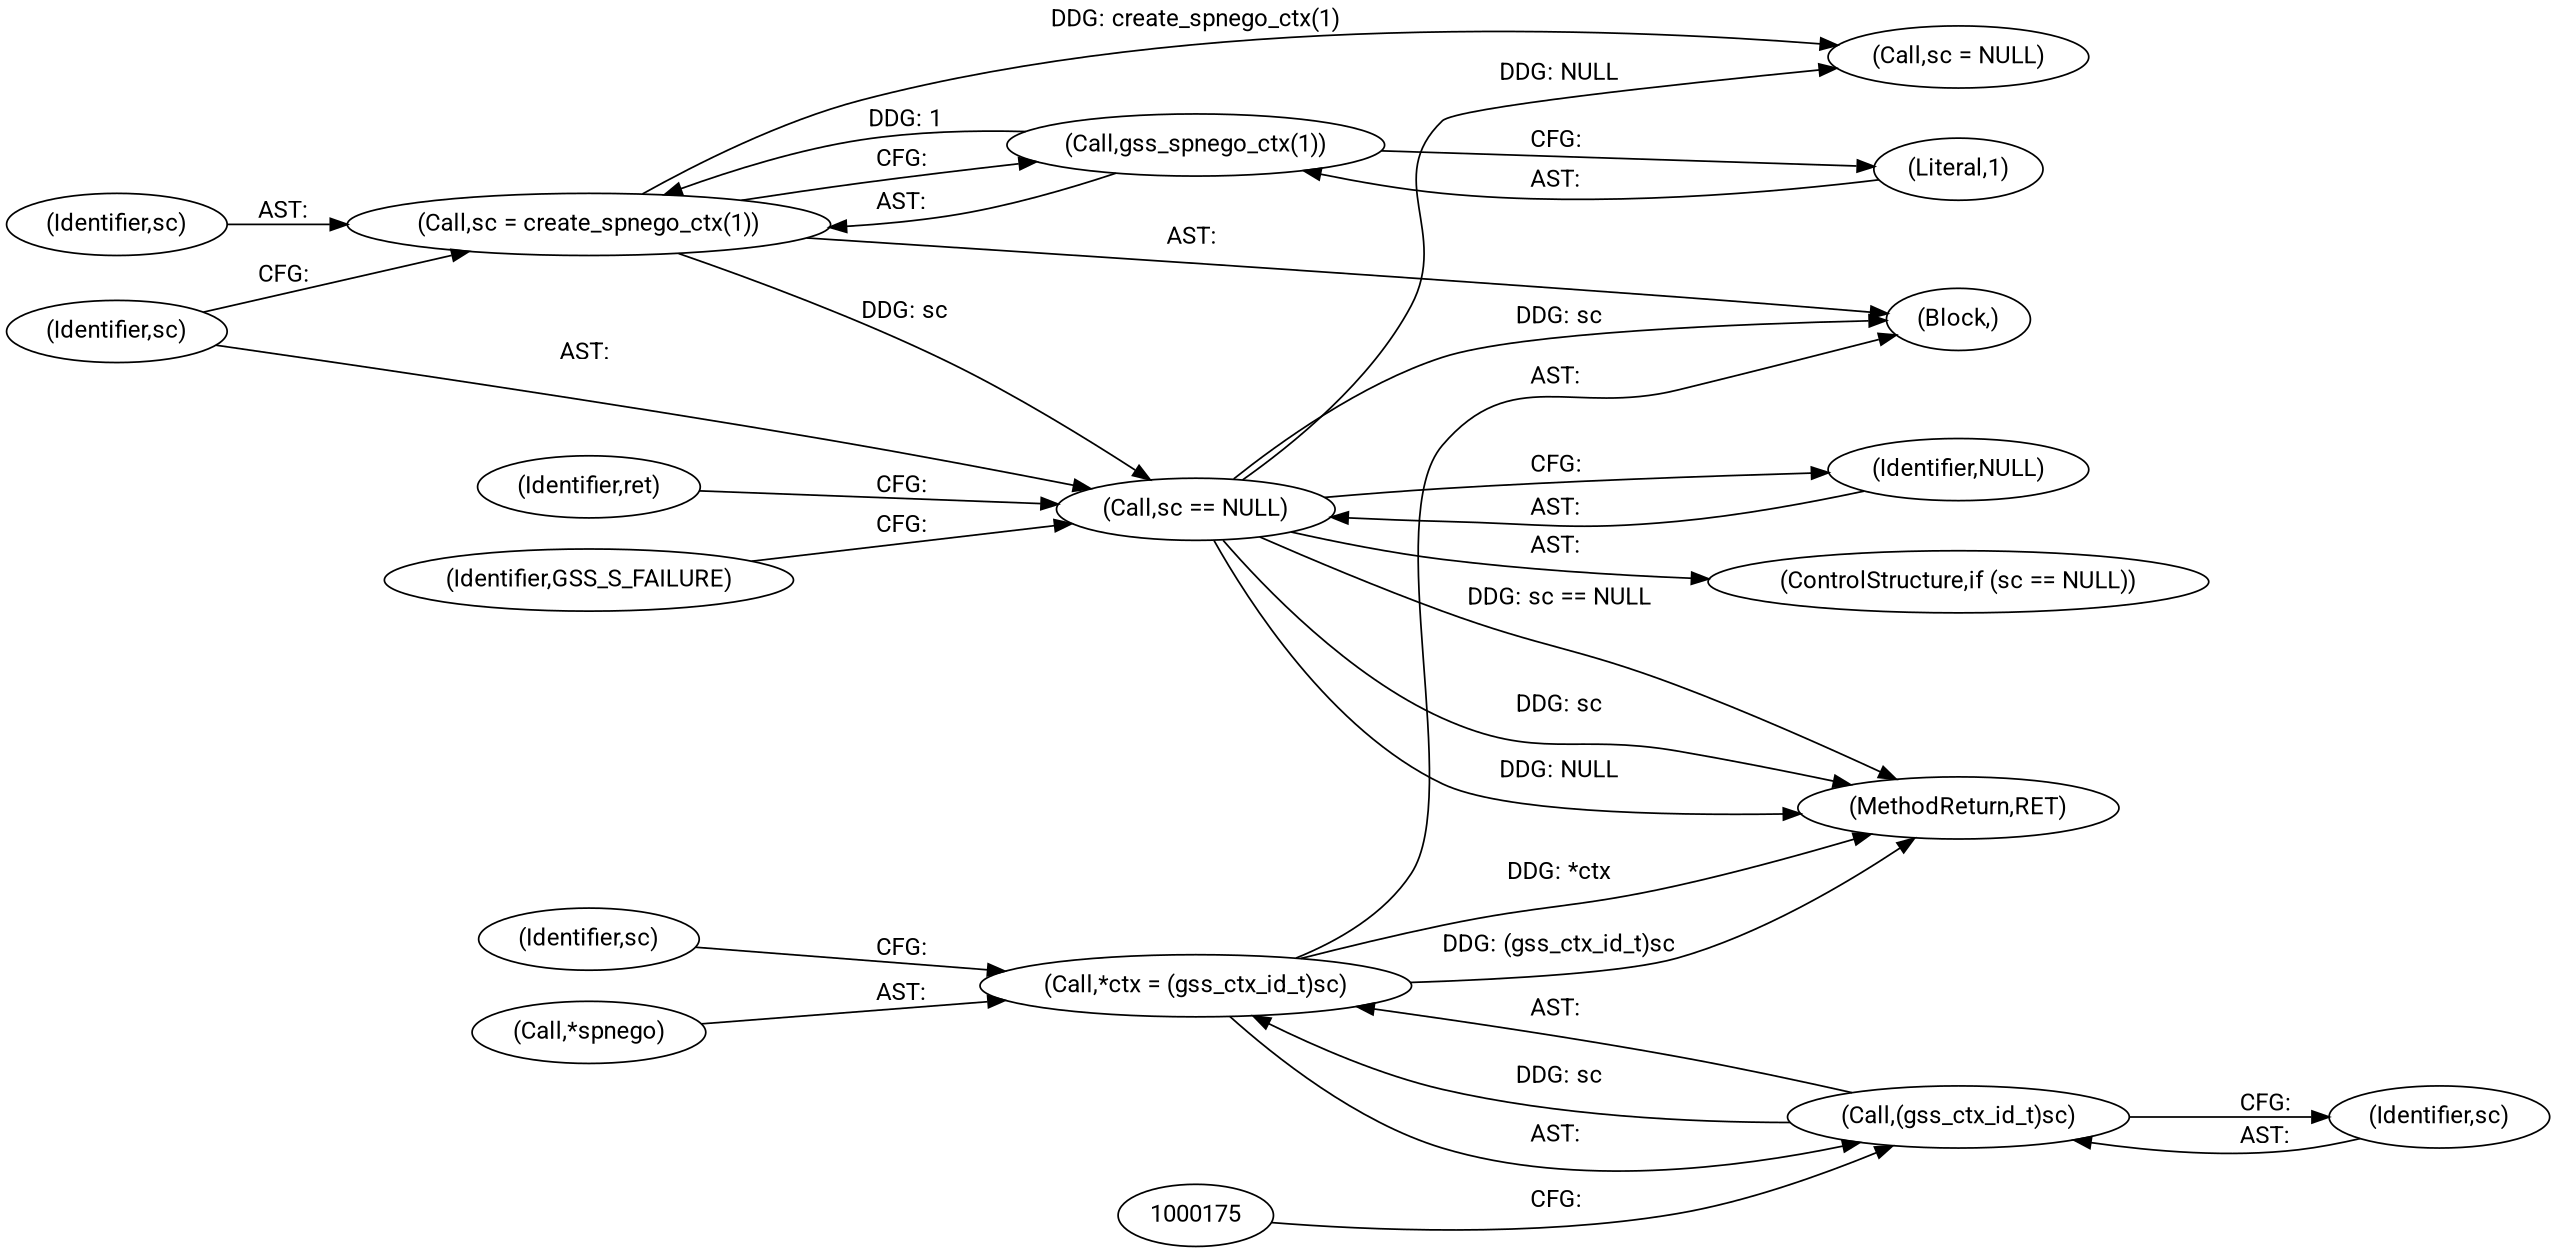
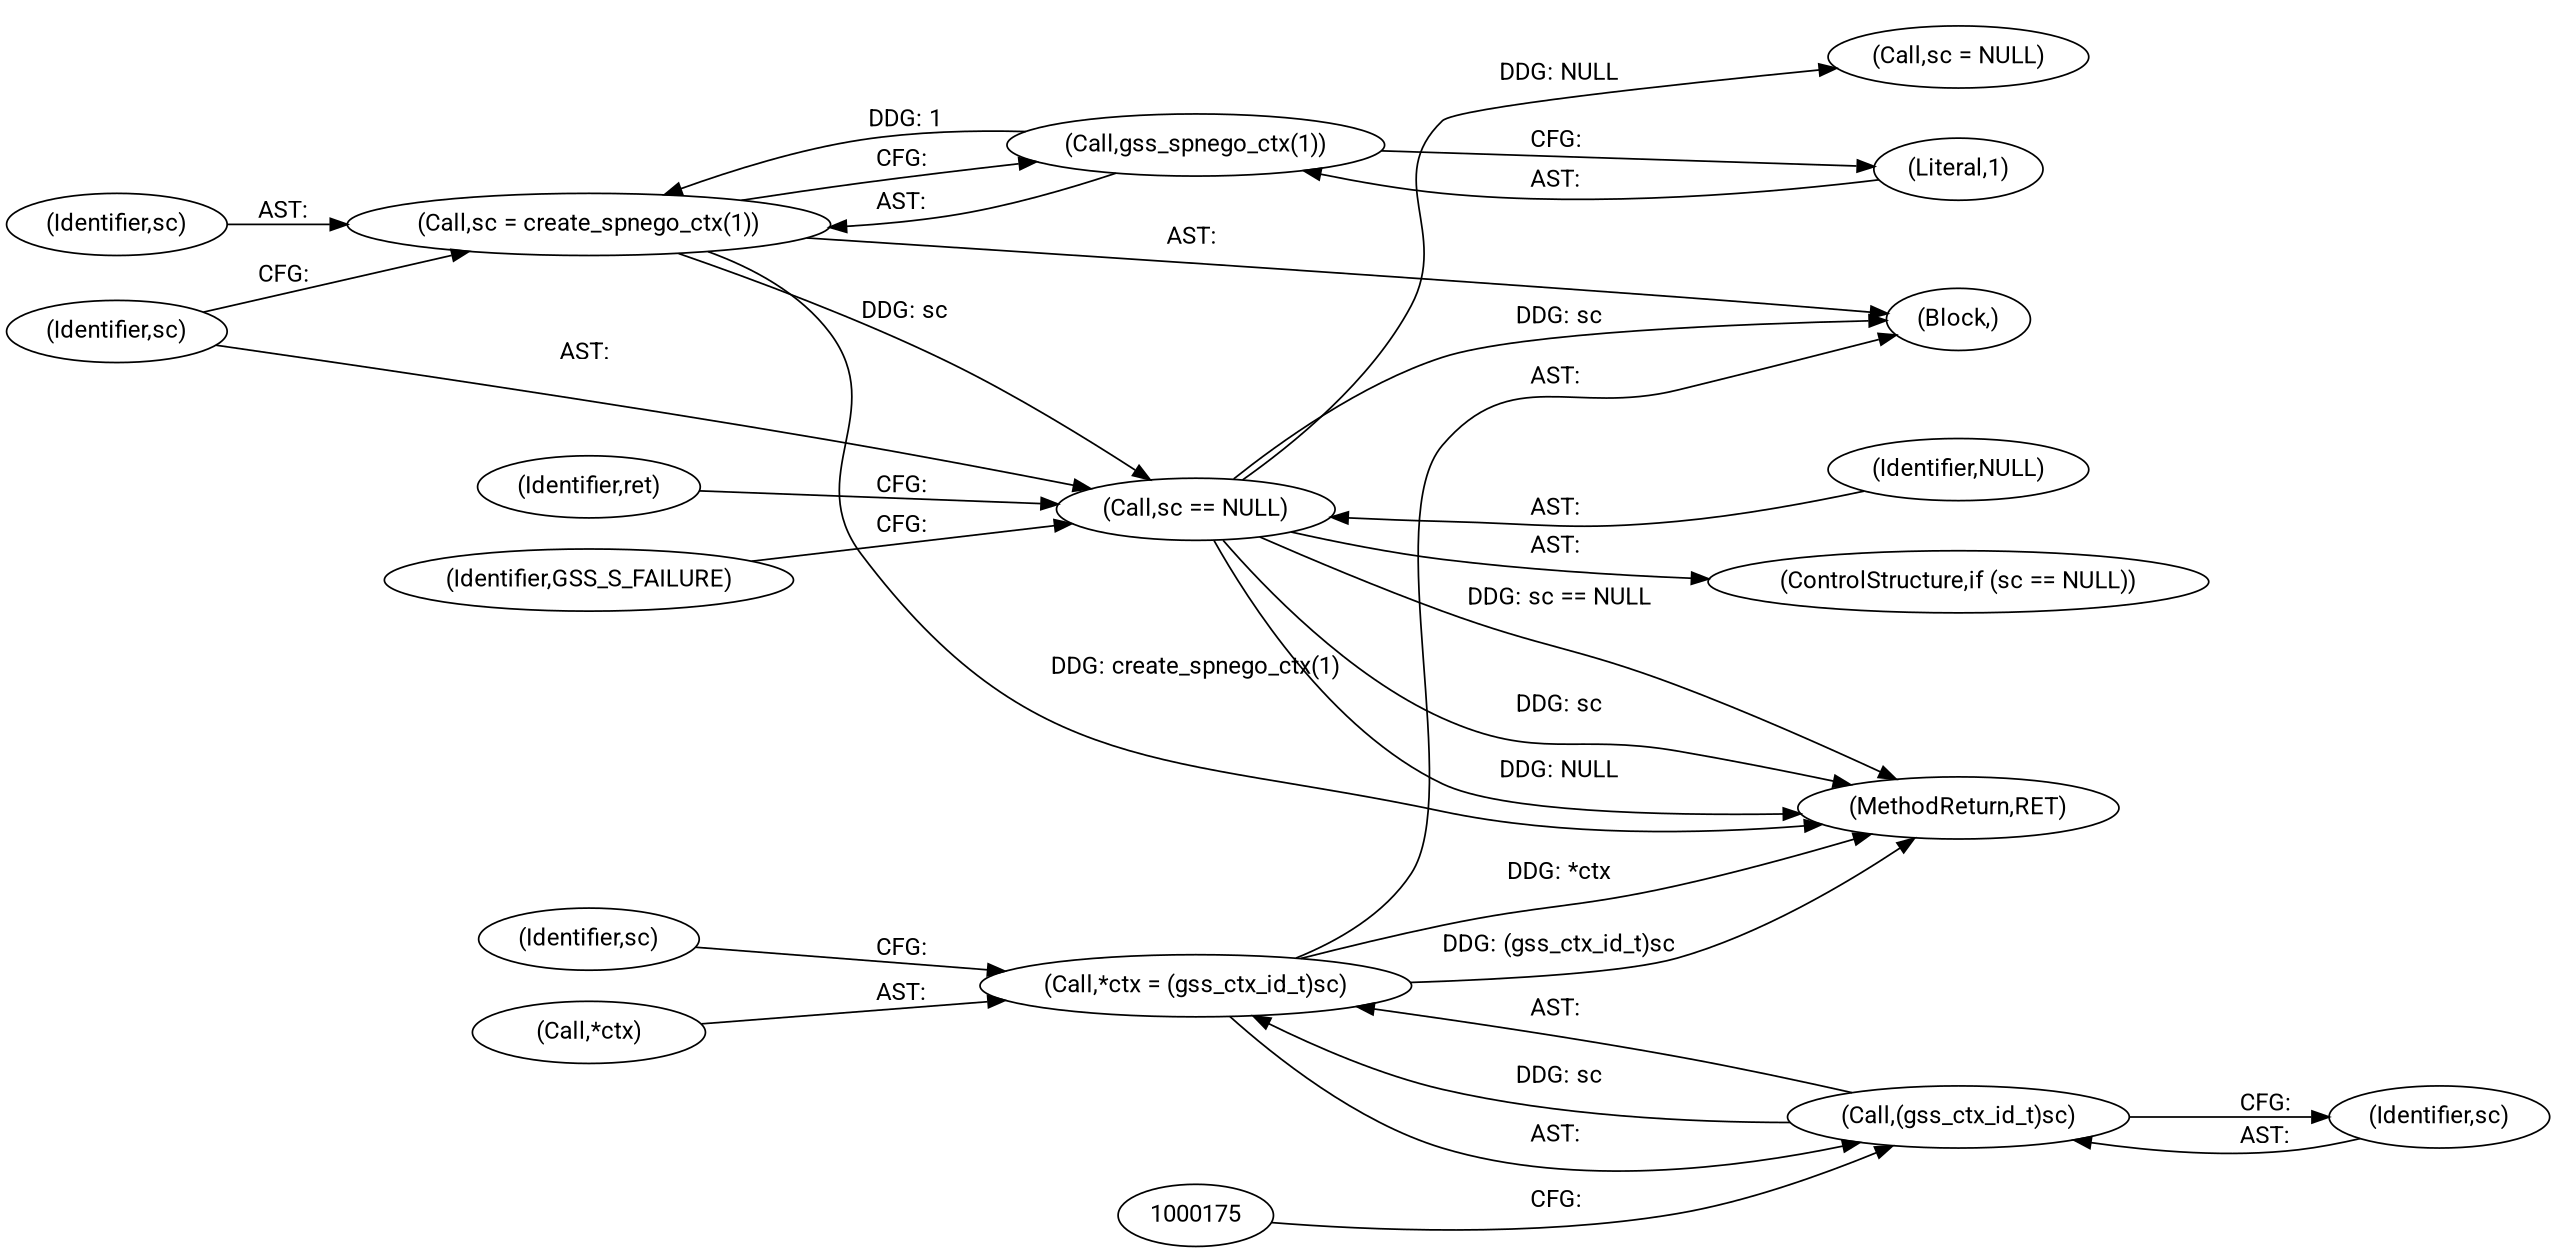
edge "(Call,sc = create_spnego_ctx(1))" -> "(Call,sc = NULL)": now "(Call,sc = create_spnego_ctx(1))" -> "(MethodReturn,RET)"
edge "(Call,sc == NULL)" -> "(Identifier,NULL)": removed, label "CFG:"
node "(Call,*spnego)": label "(Call,*spnego)" -> "(Call,*ctx)"
